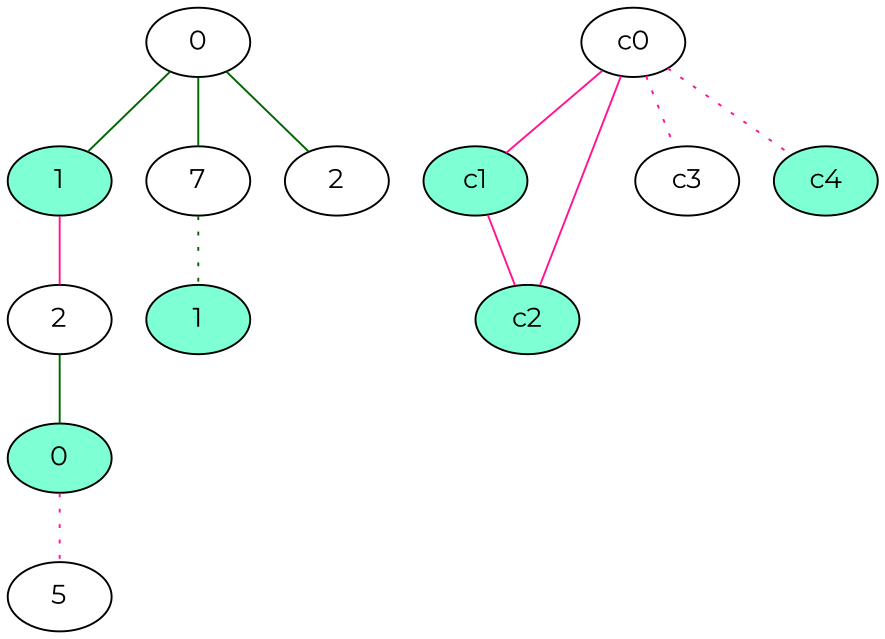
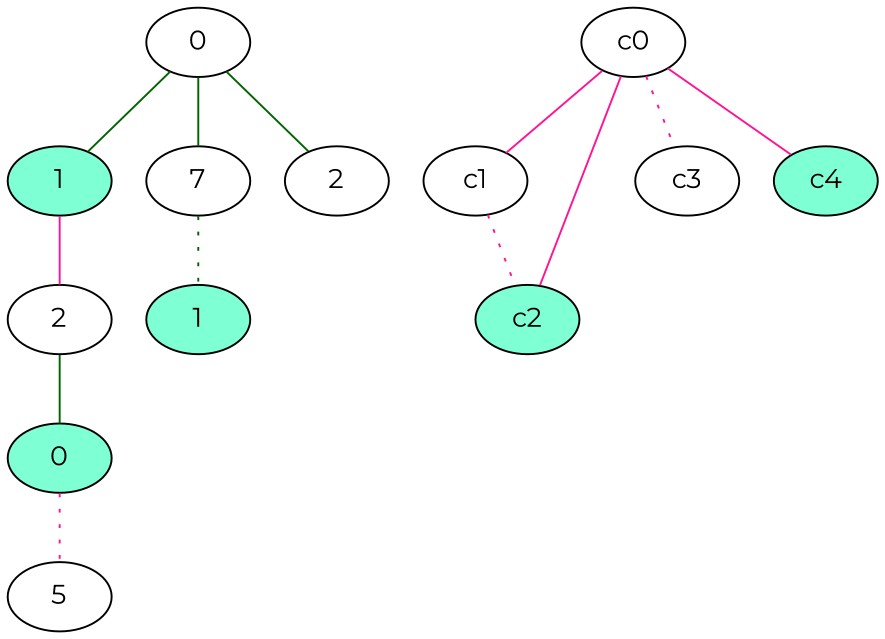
edge "c0" -- "c4": style dotted -> solid
node "c1": fillcolor aquamarine -> white
edge "c1" -- "c2": style solid -> dotted
